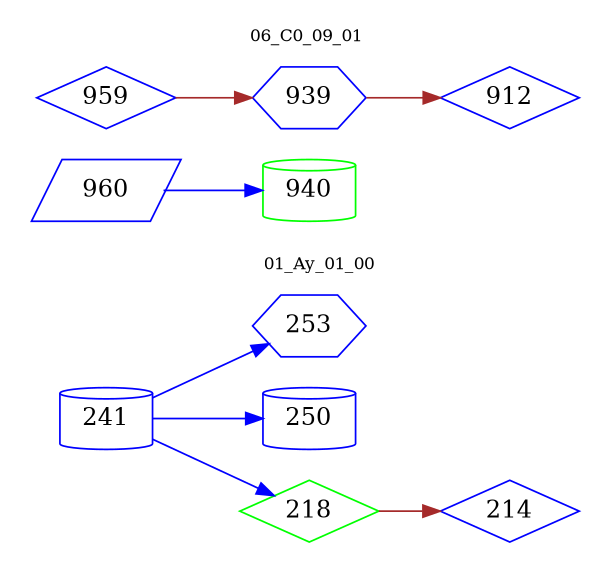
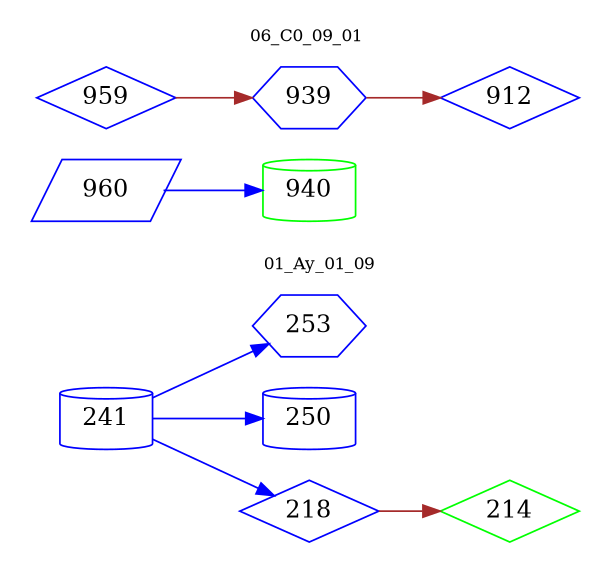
cluster "01_Ay_01_00": label "01_Ay_01_00" -> "01_Ay_01_09"
node "218": color green -> blue
node "214": color blue -> green
